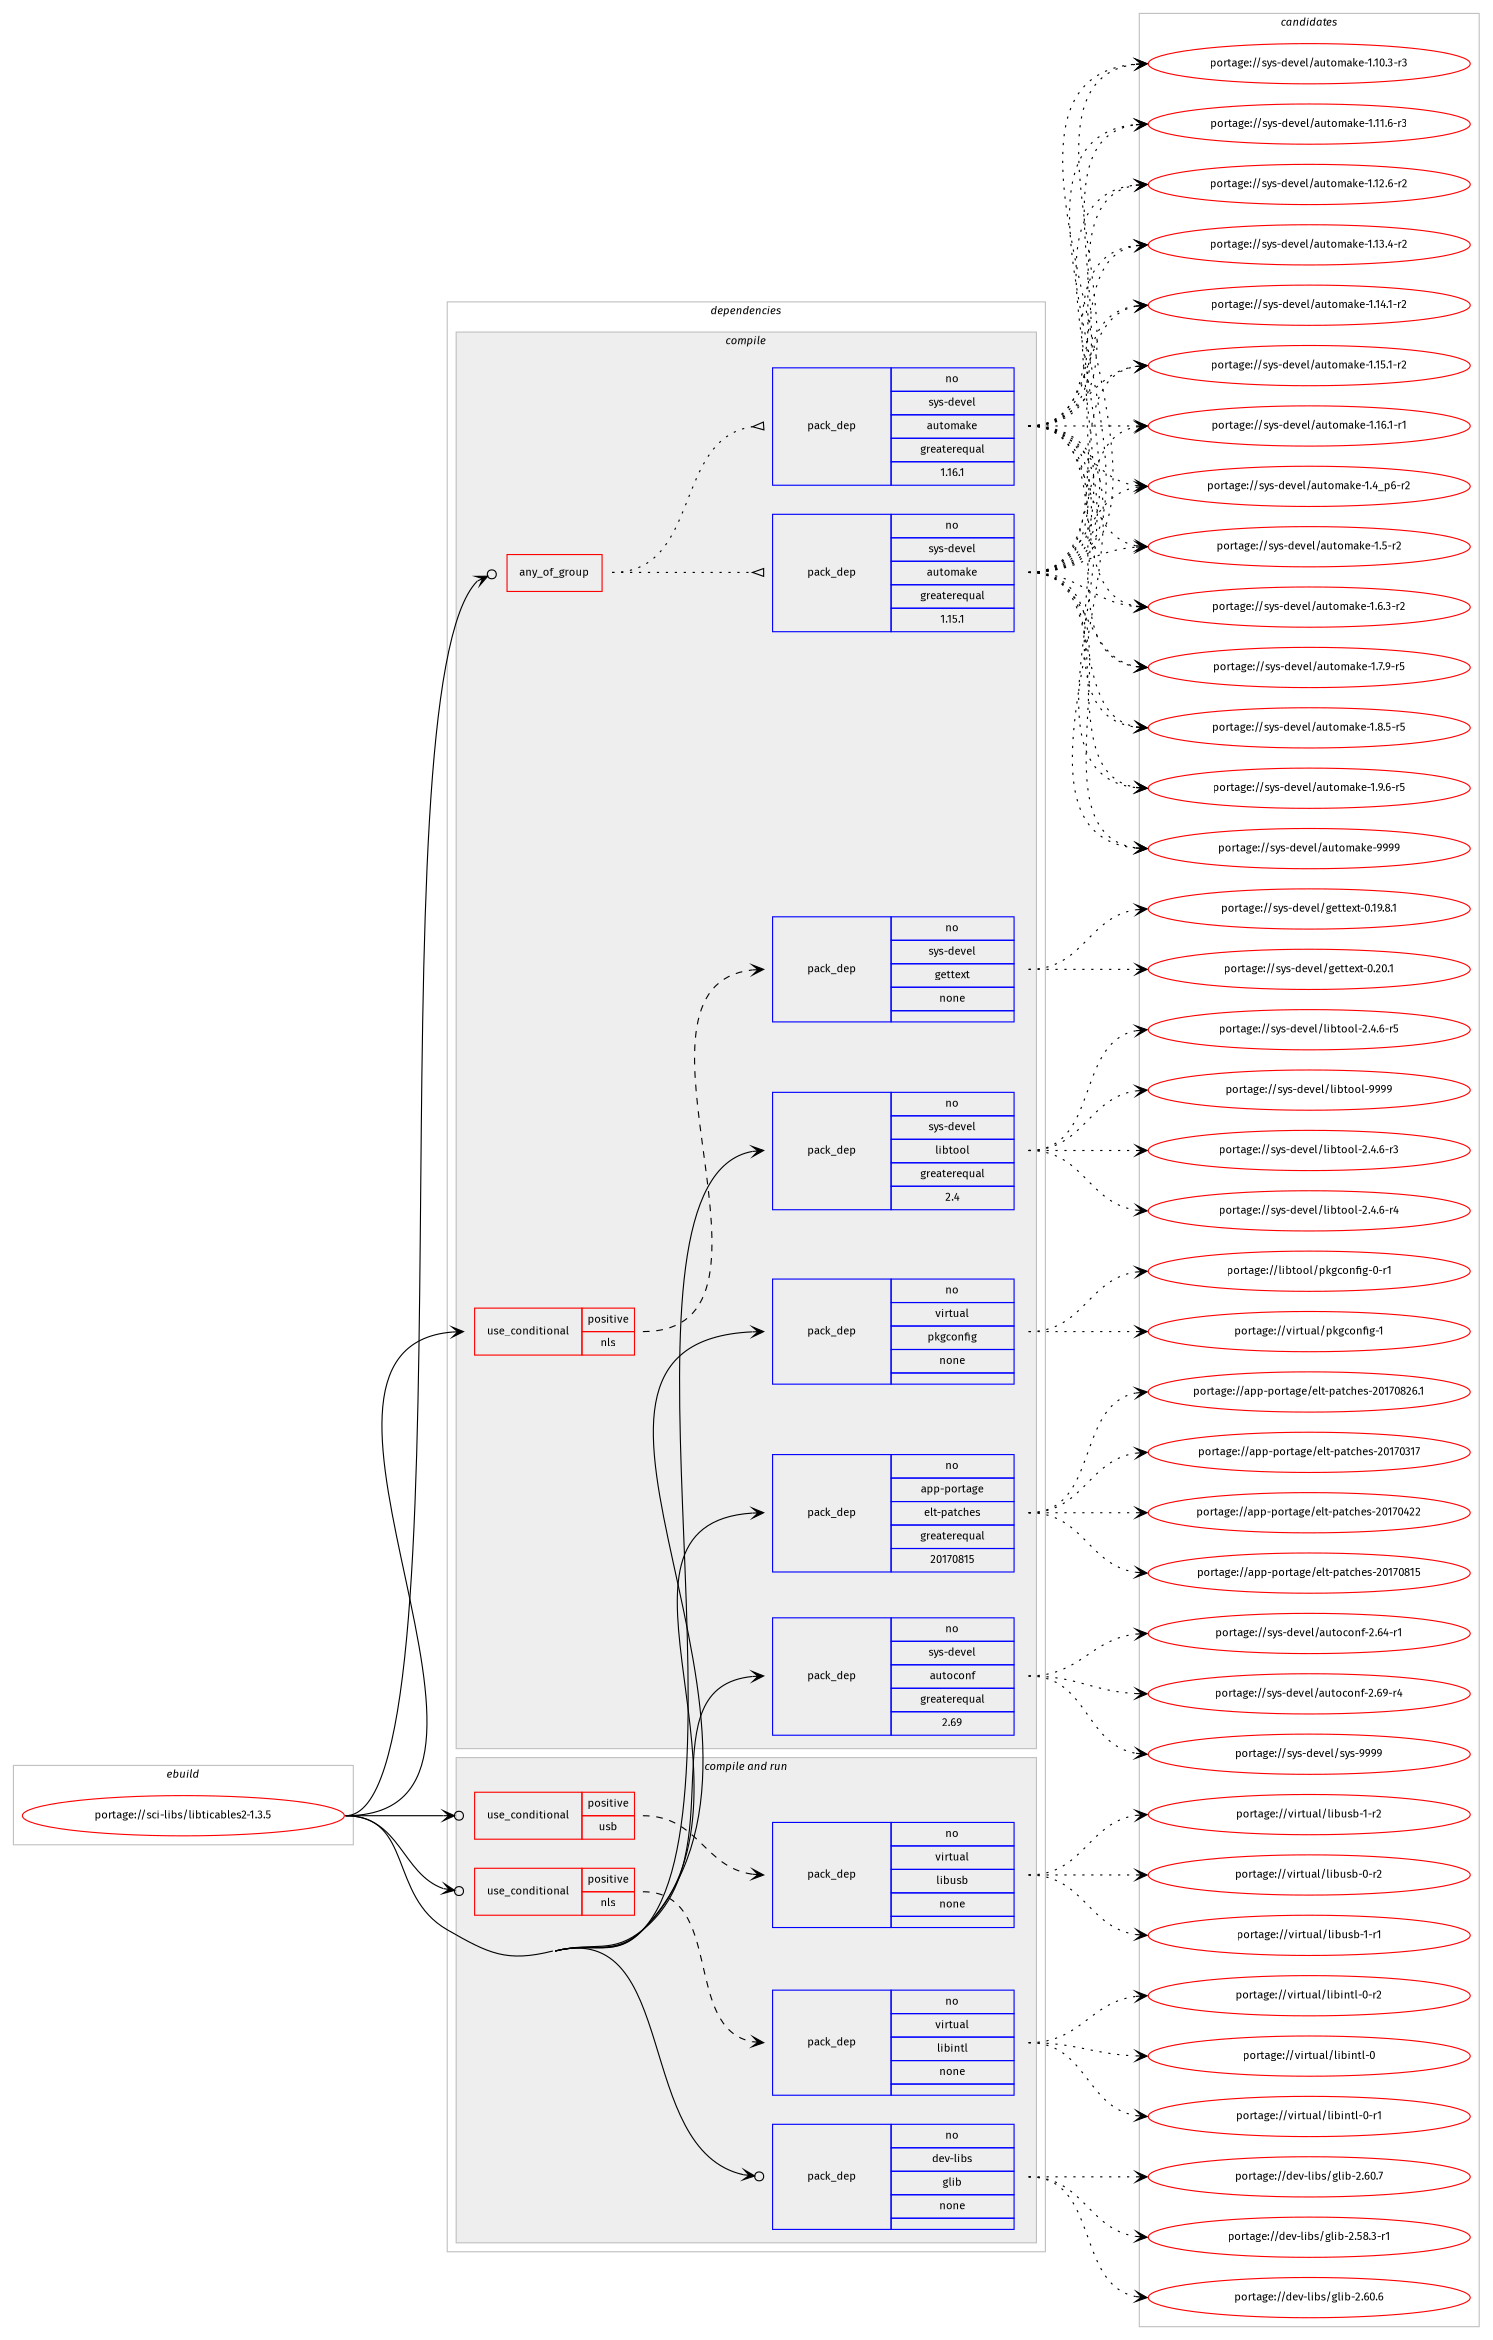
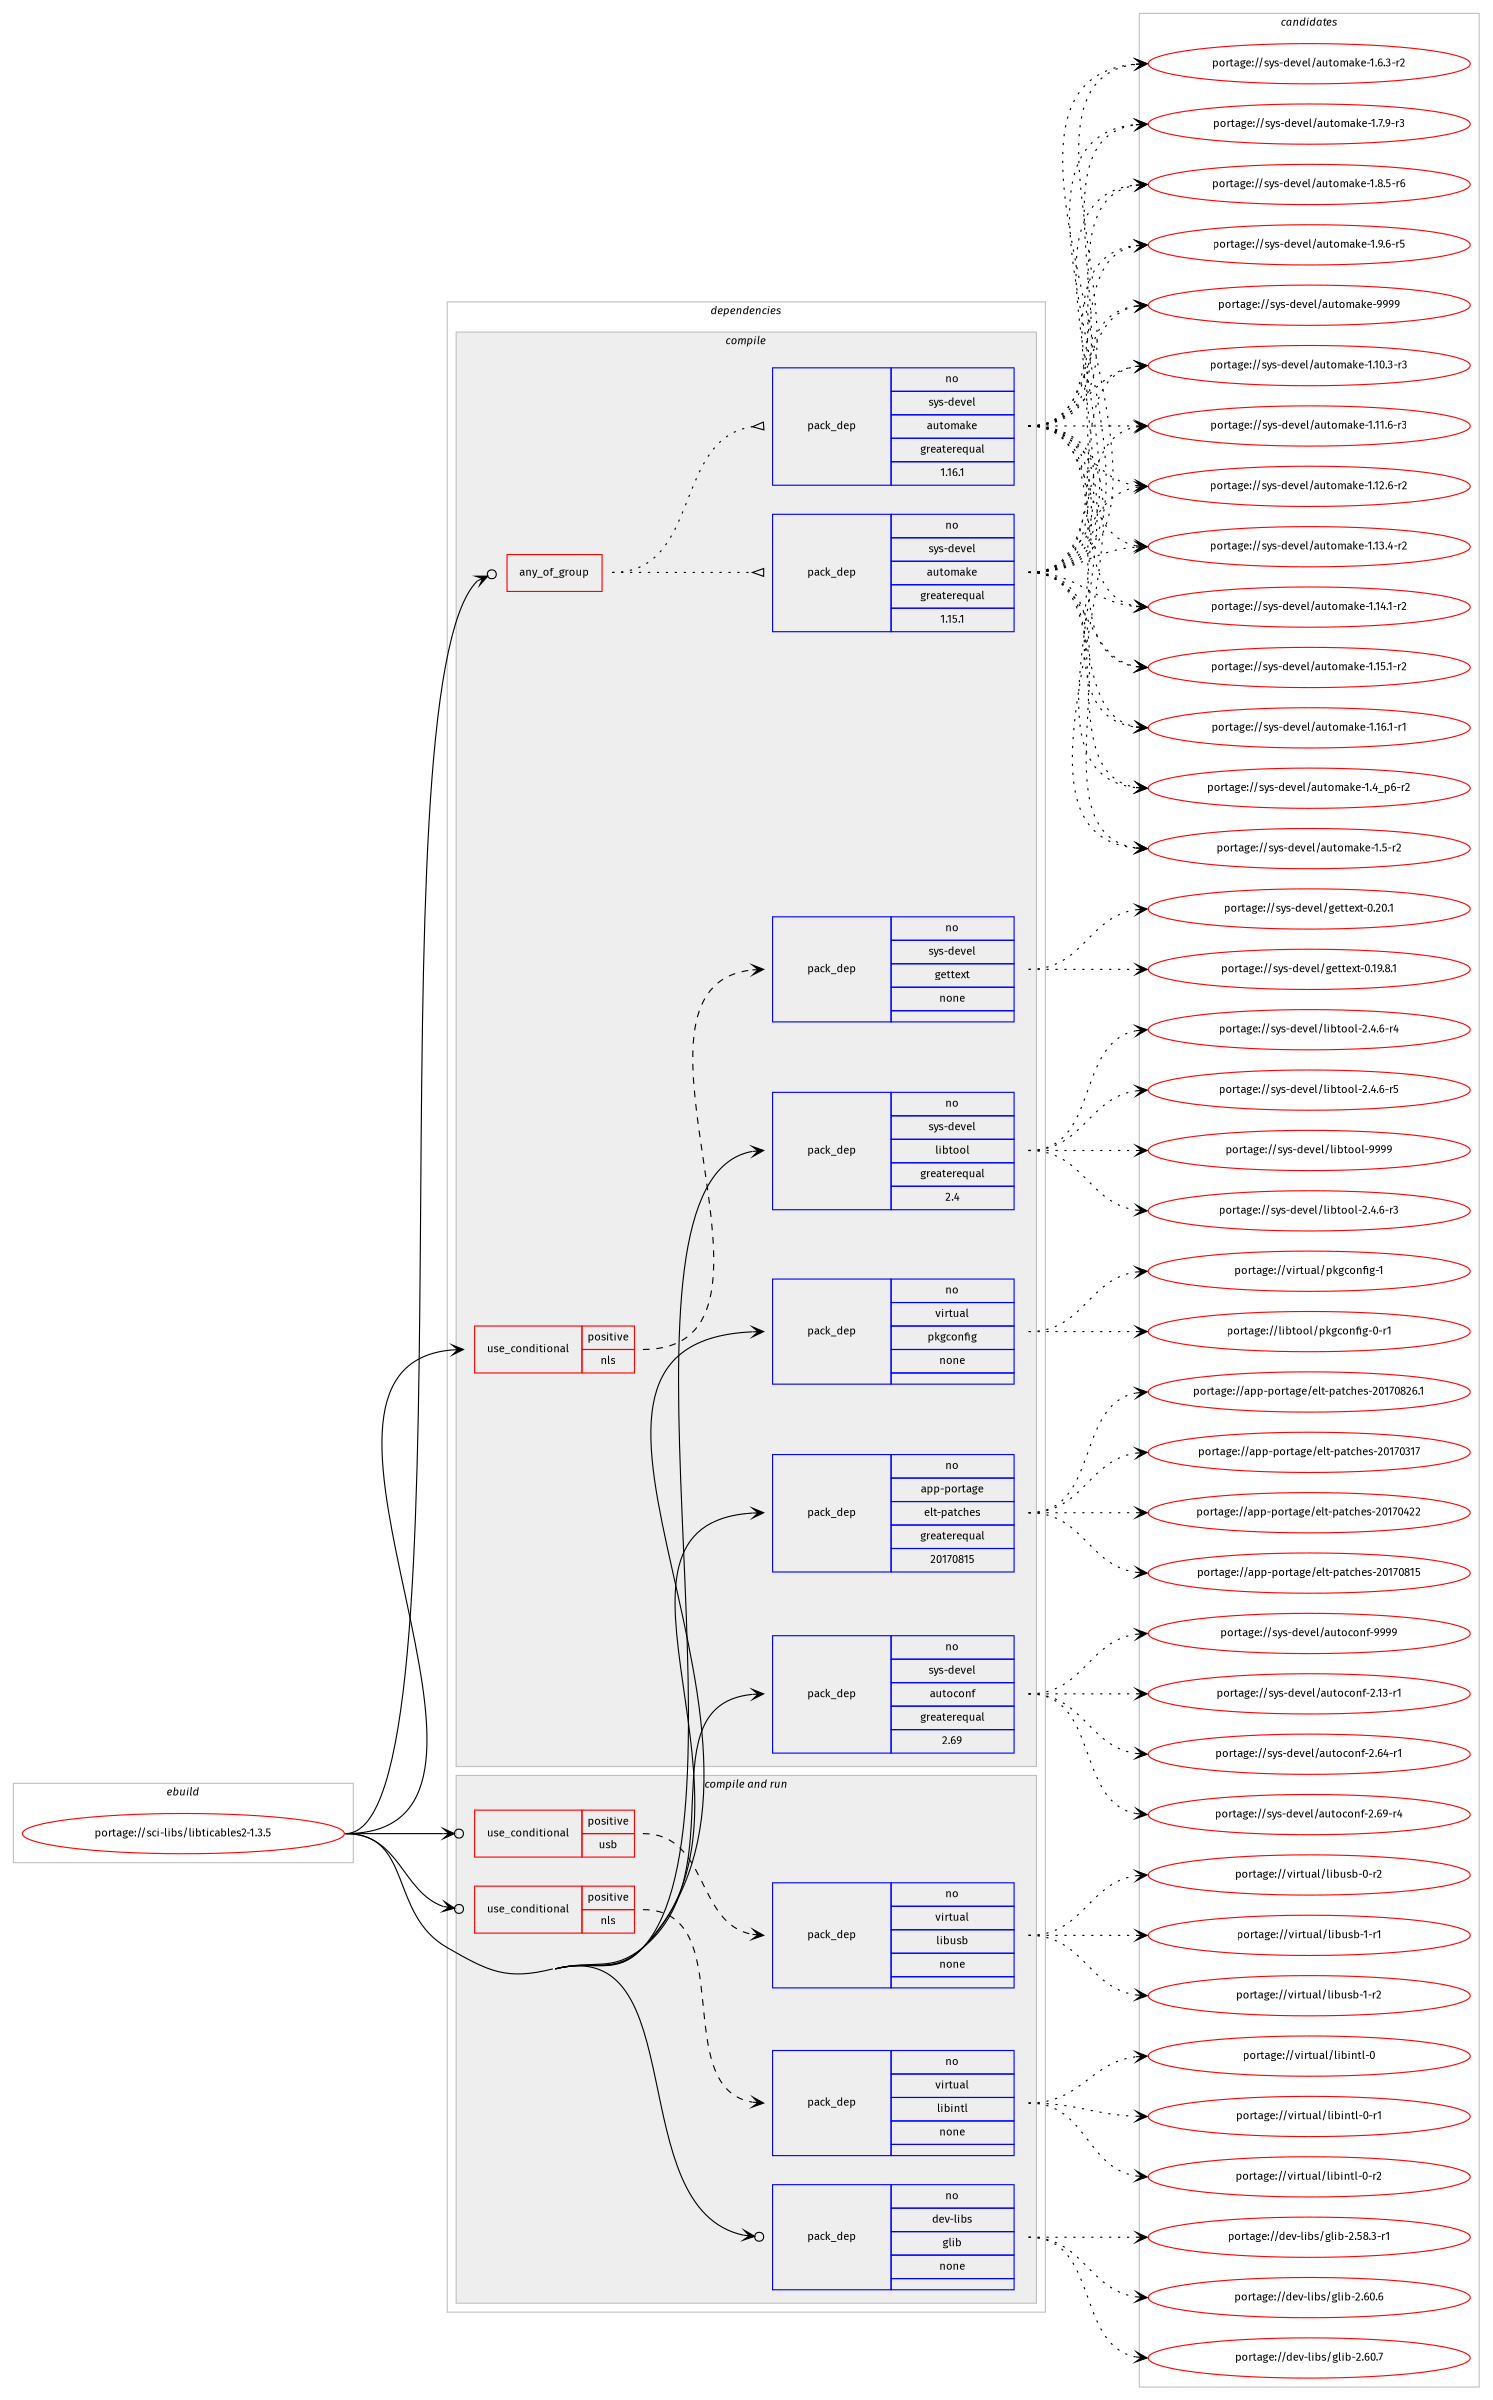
node "portage://sys-devel/automake-1.7.9-r5": label "portage://sys-devel/automake-1.7.9-r5" -> "portage://sys-devel/automake-1.7.9-r3"
node "portage://sys-devel/automake-1.8.5-r5": label "portage://sys-devel/automake-1.8.5-r5" -> "portage://sys-devel/automake-1.8.5-r6"
node "portage://sys-devel/autoconf-2.13-r1": added
node "portage://sys-devel/sys-9999": label "portage://sys-devel/sys-9999" -> "portage://sys-devel/autoconf-9999"
